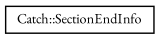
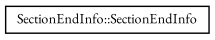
node "Catch::SectionEndInfo": label "Catch::SectionEndInfo" -> "SectionEndInfo::SectionEndInfo"
